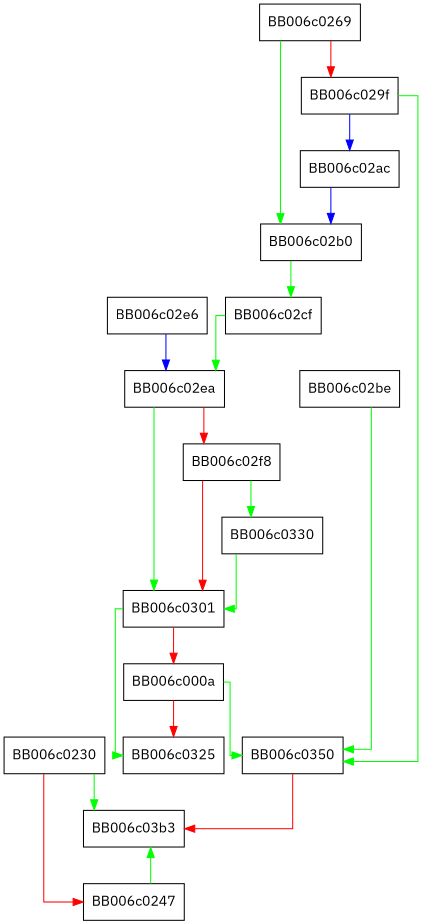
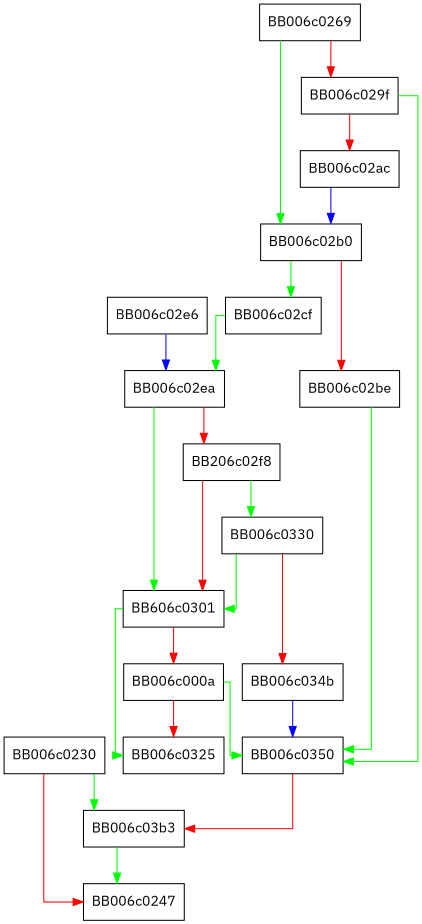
edge "BB006c029f" -> "BB006c02ac": color blue -> red
edge "BB006c02b0" -> "BB006c02be": added
node "BB006c02f8": label "BB006c02f8" -> "BB206c02f8"
node "BB006c0301": label "BB006c0301" -> "BB606c0301"
node "BB006c034b": added
edge "BB006c0247" -> "BB006c03b3": reversed
